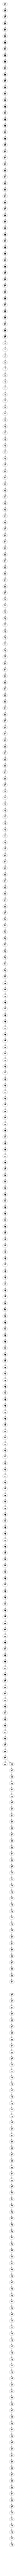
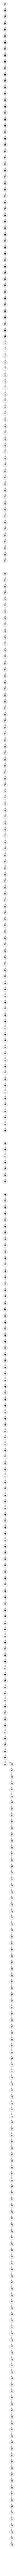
node "35": removed
node "124": removed
node "132": removed
node "258": added
